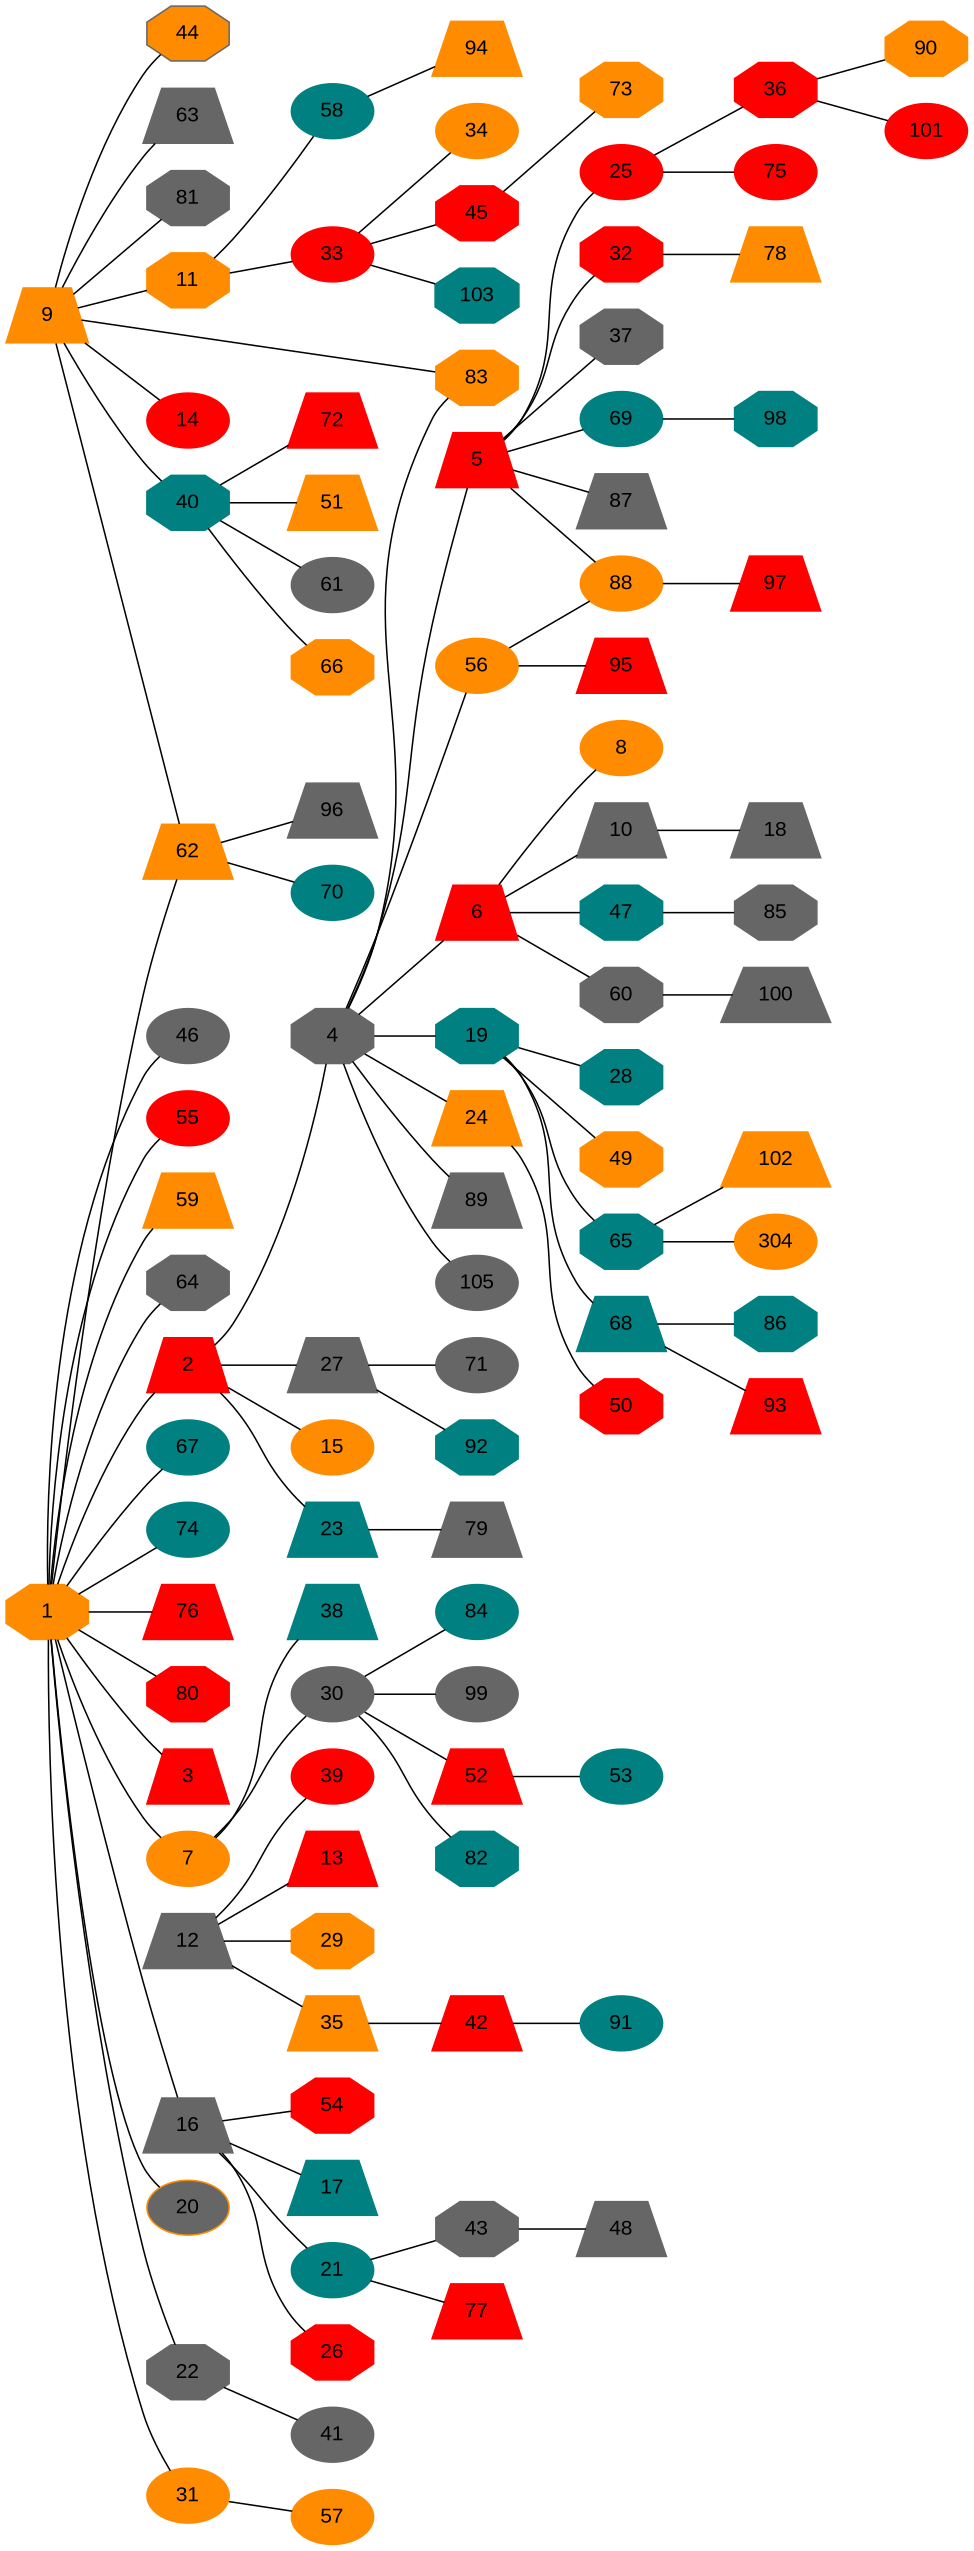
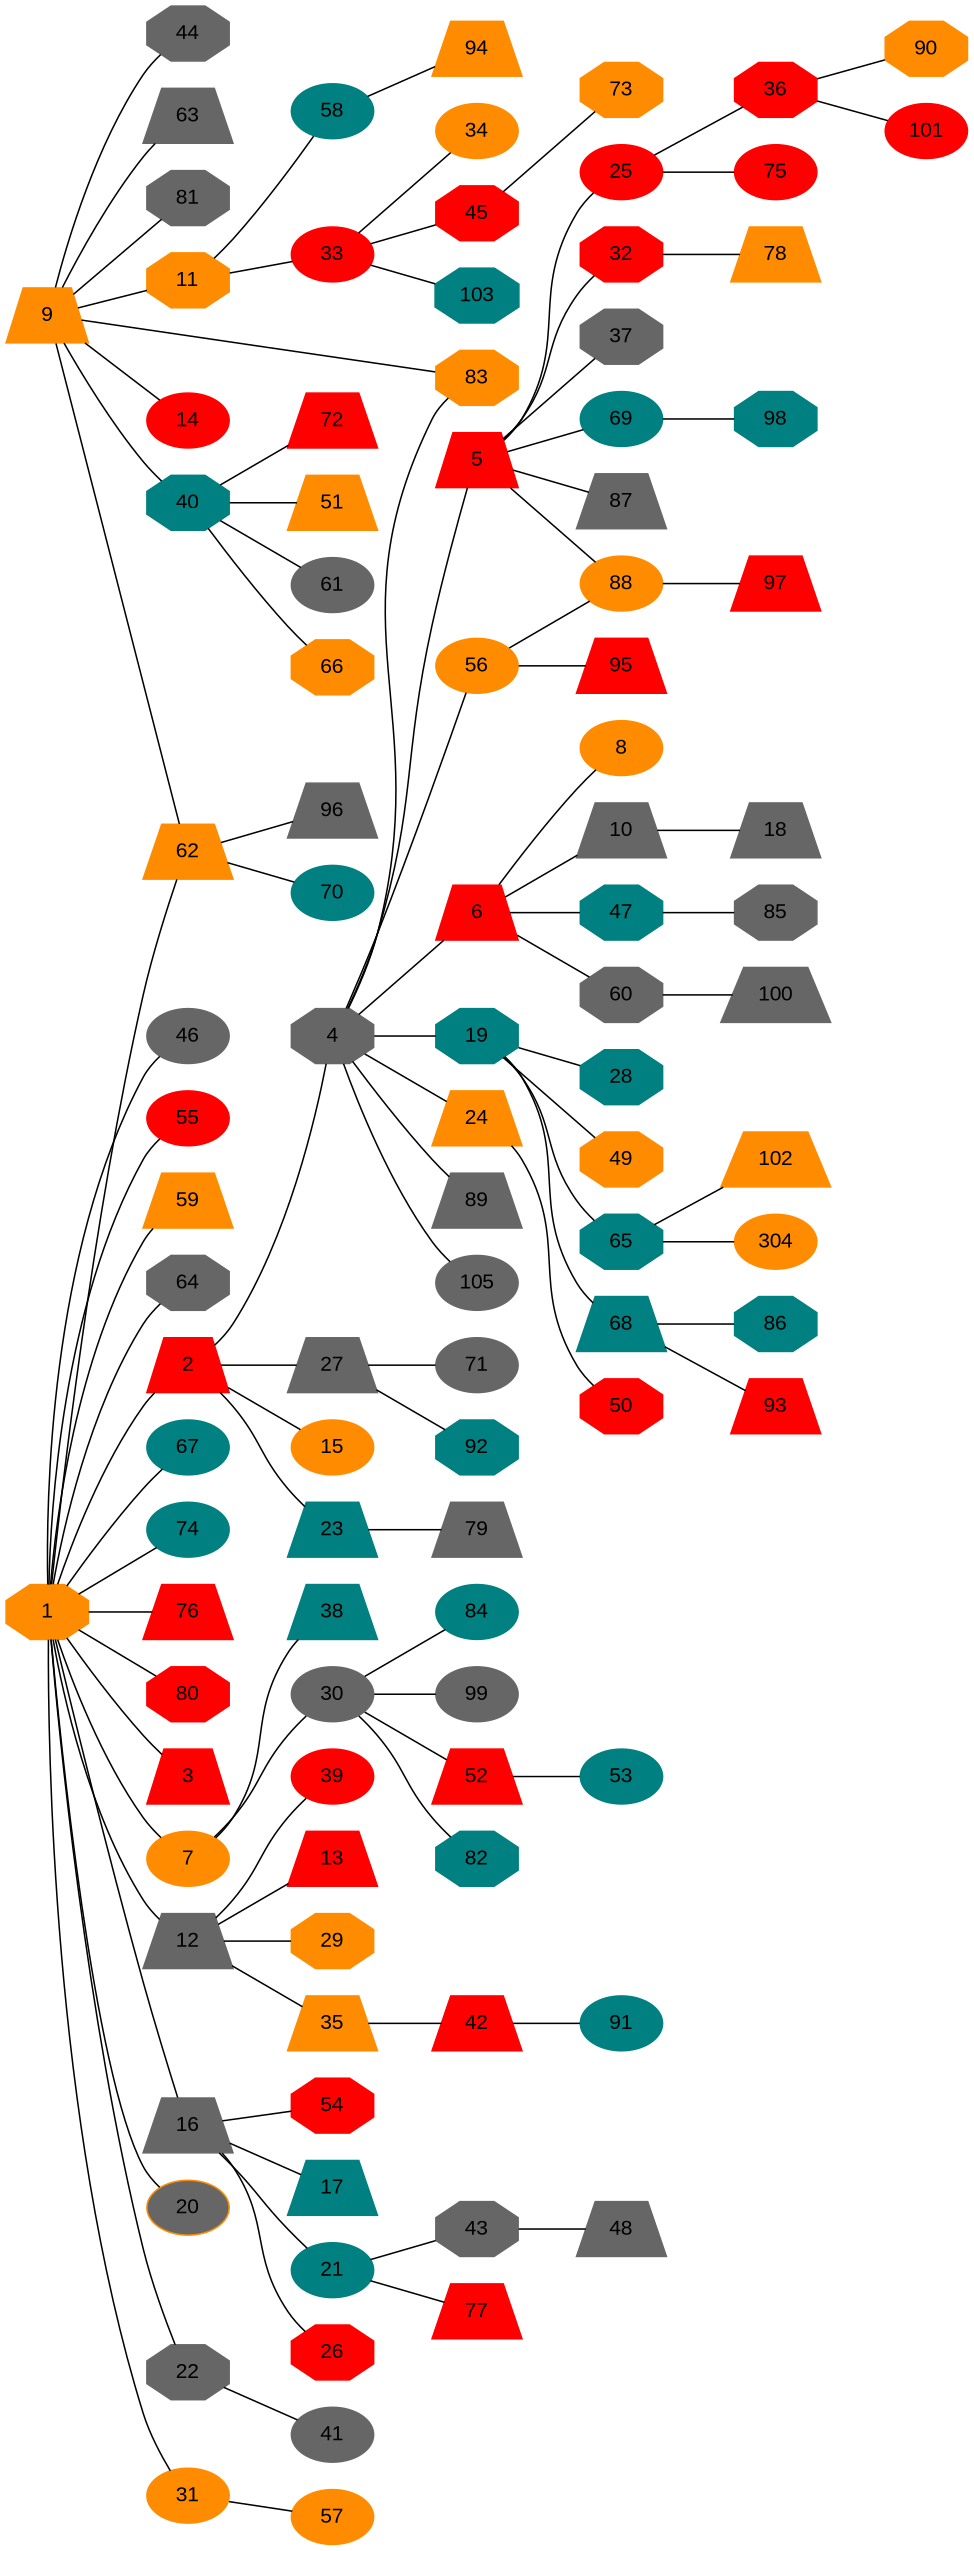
node "44": fillcolor darkorange -> gray40
edge "1" -- "12": added
